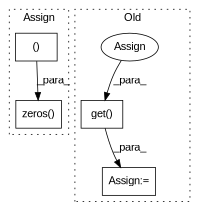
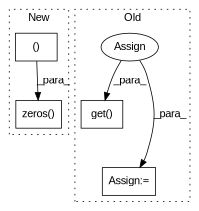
cluster "Assign": label "Assign" -> "New"
edge "get()" -> "Assign:=": now "Assign" -> "Assign:="
